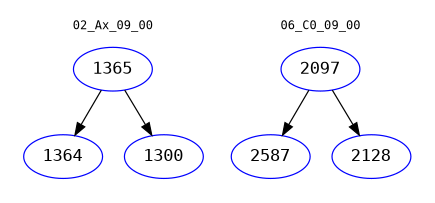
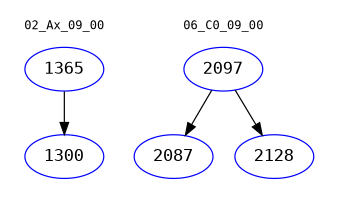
node "1364": removed
node "2587": label "2587" -> "2087"
